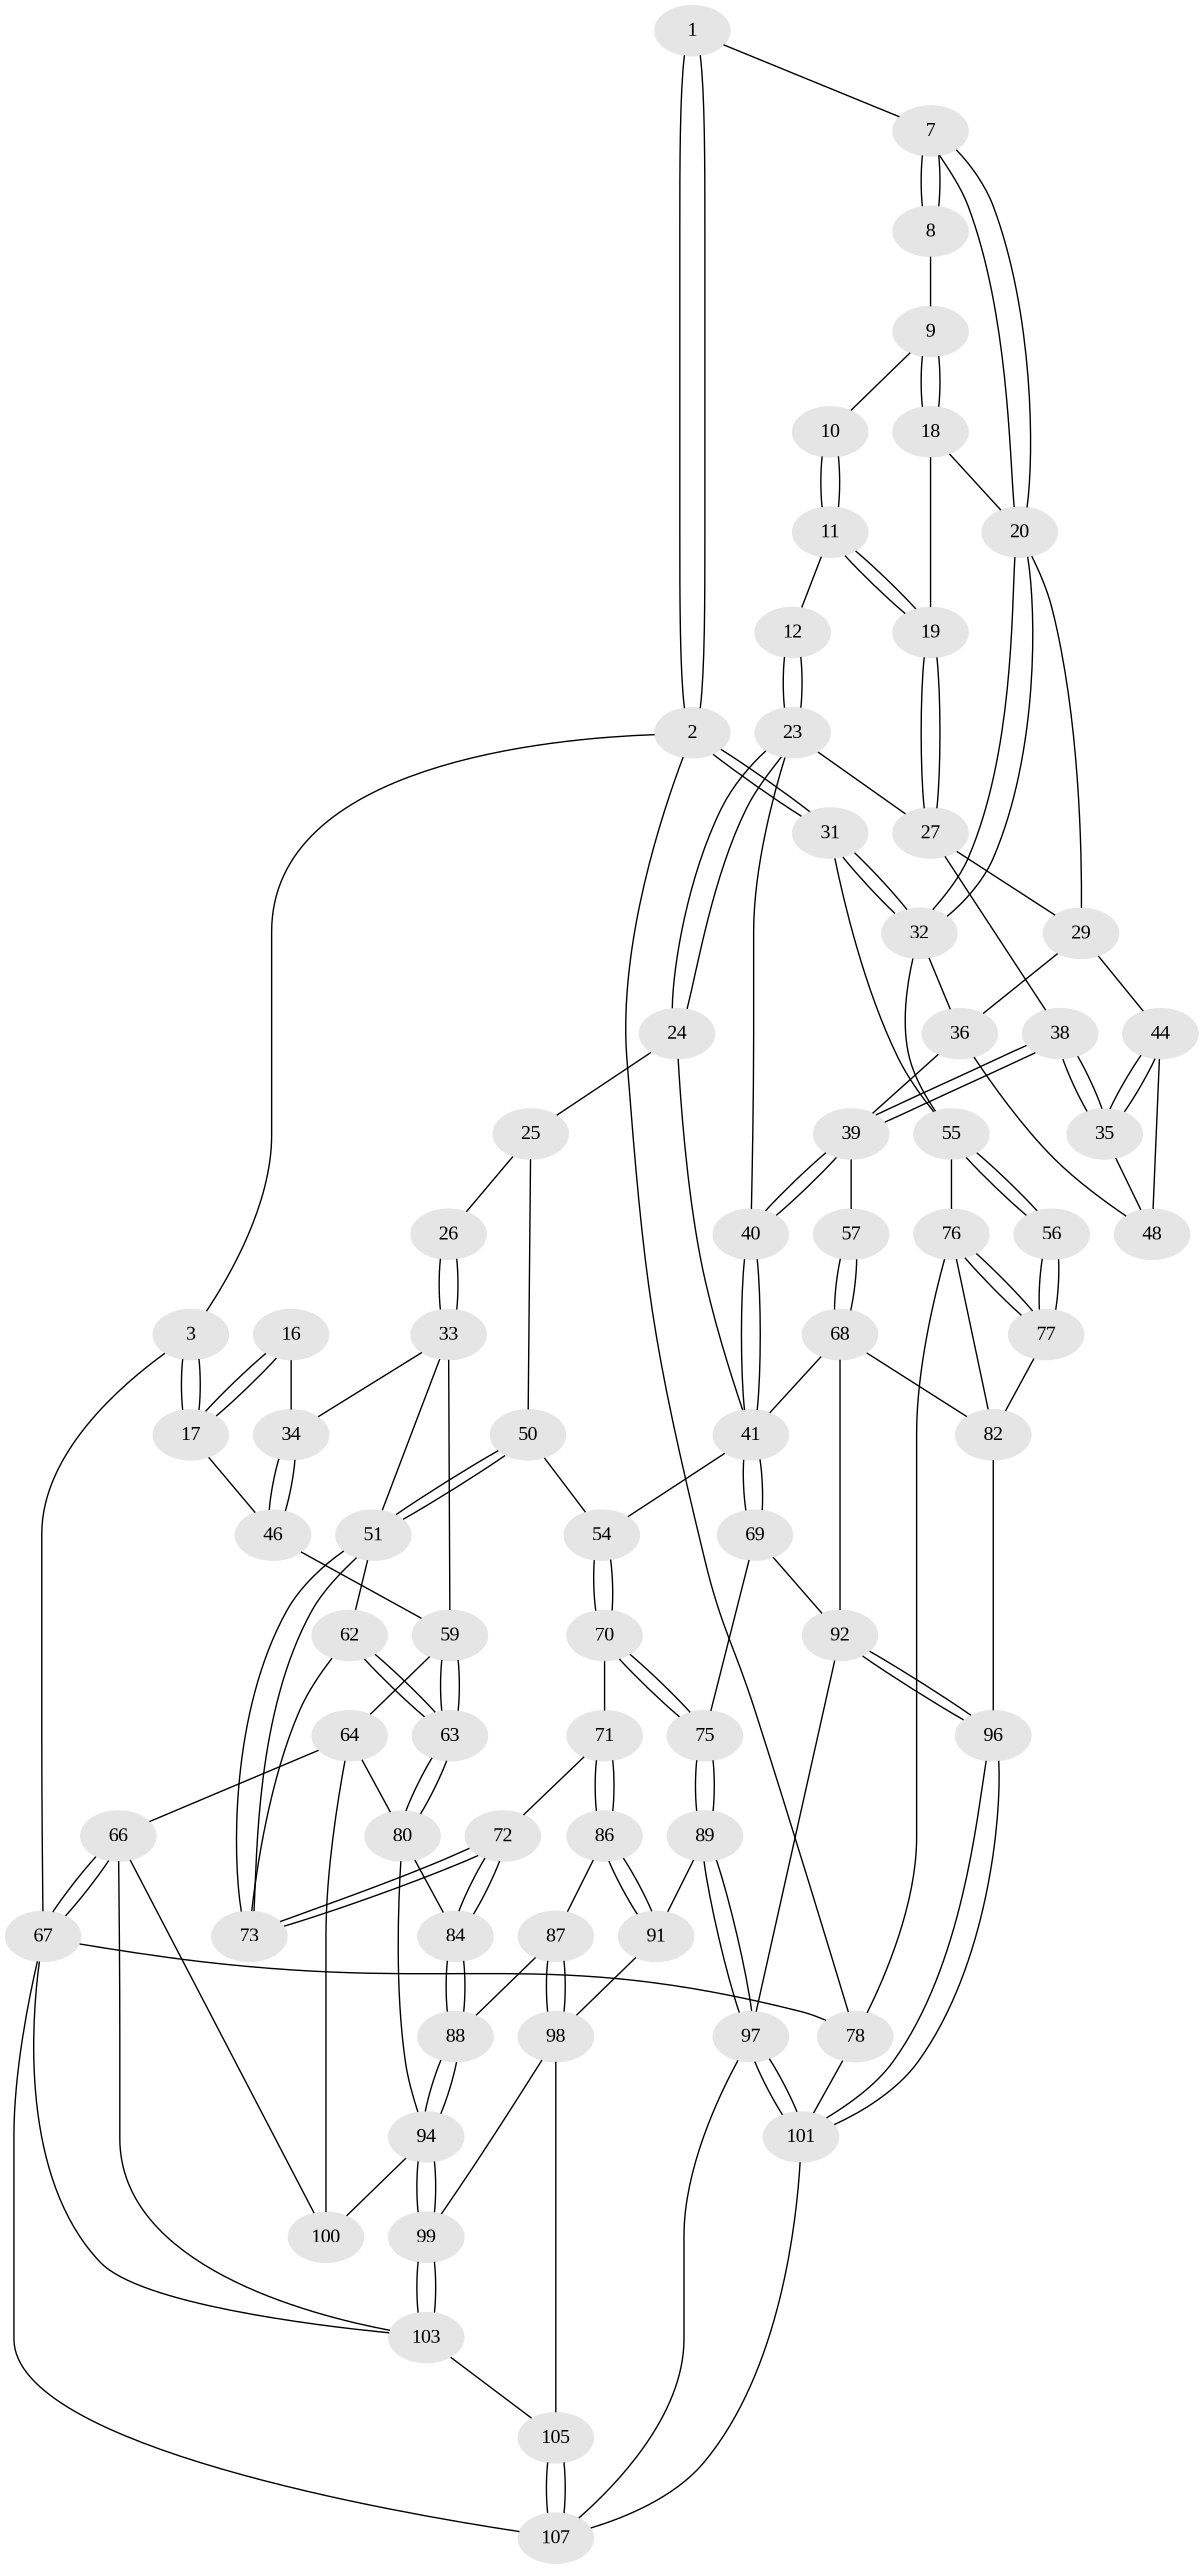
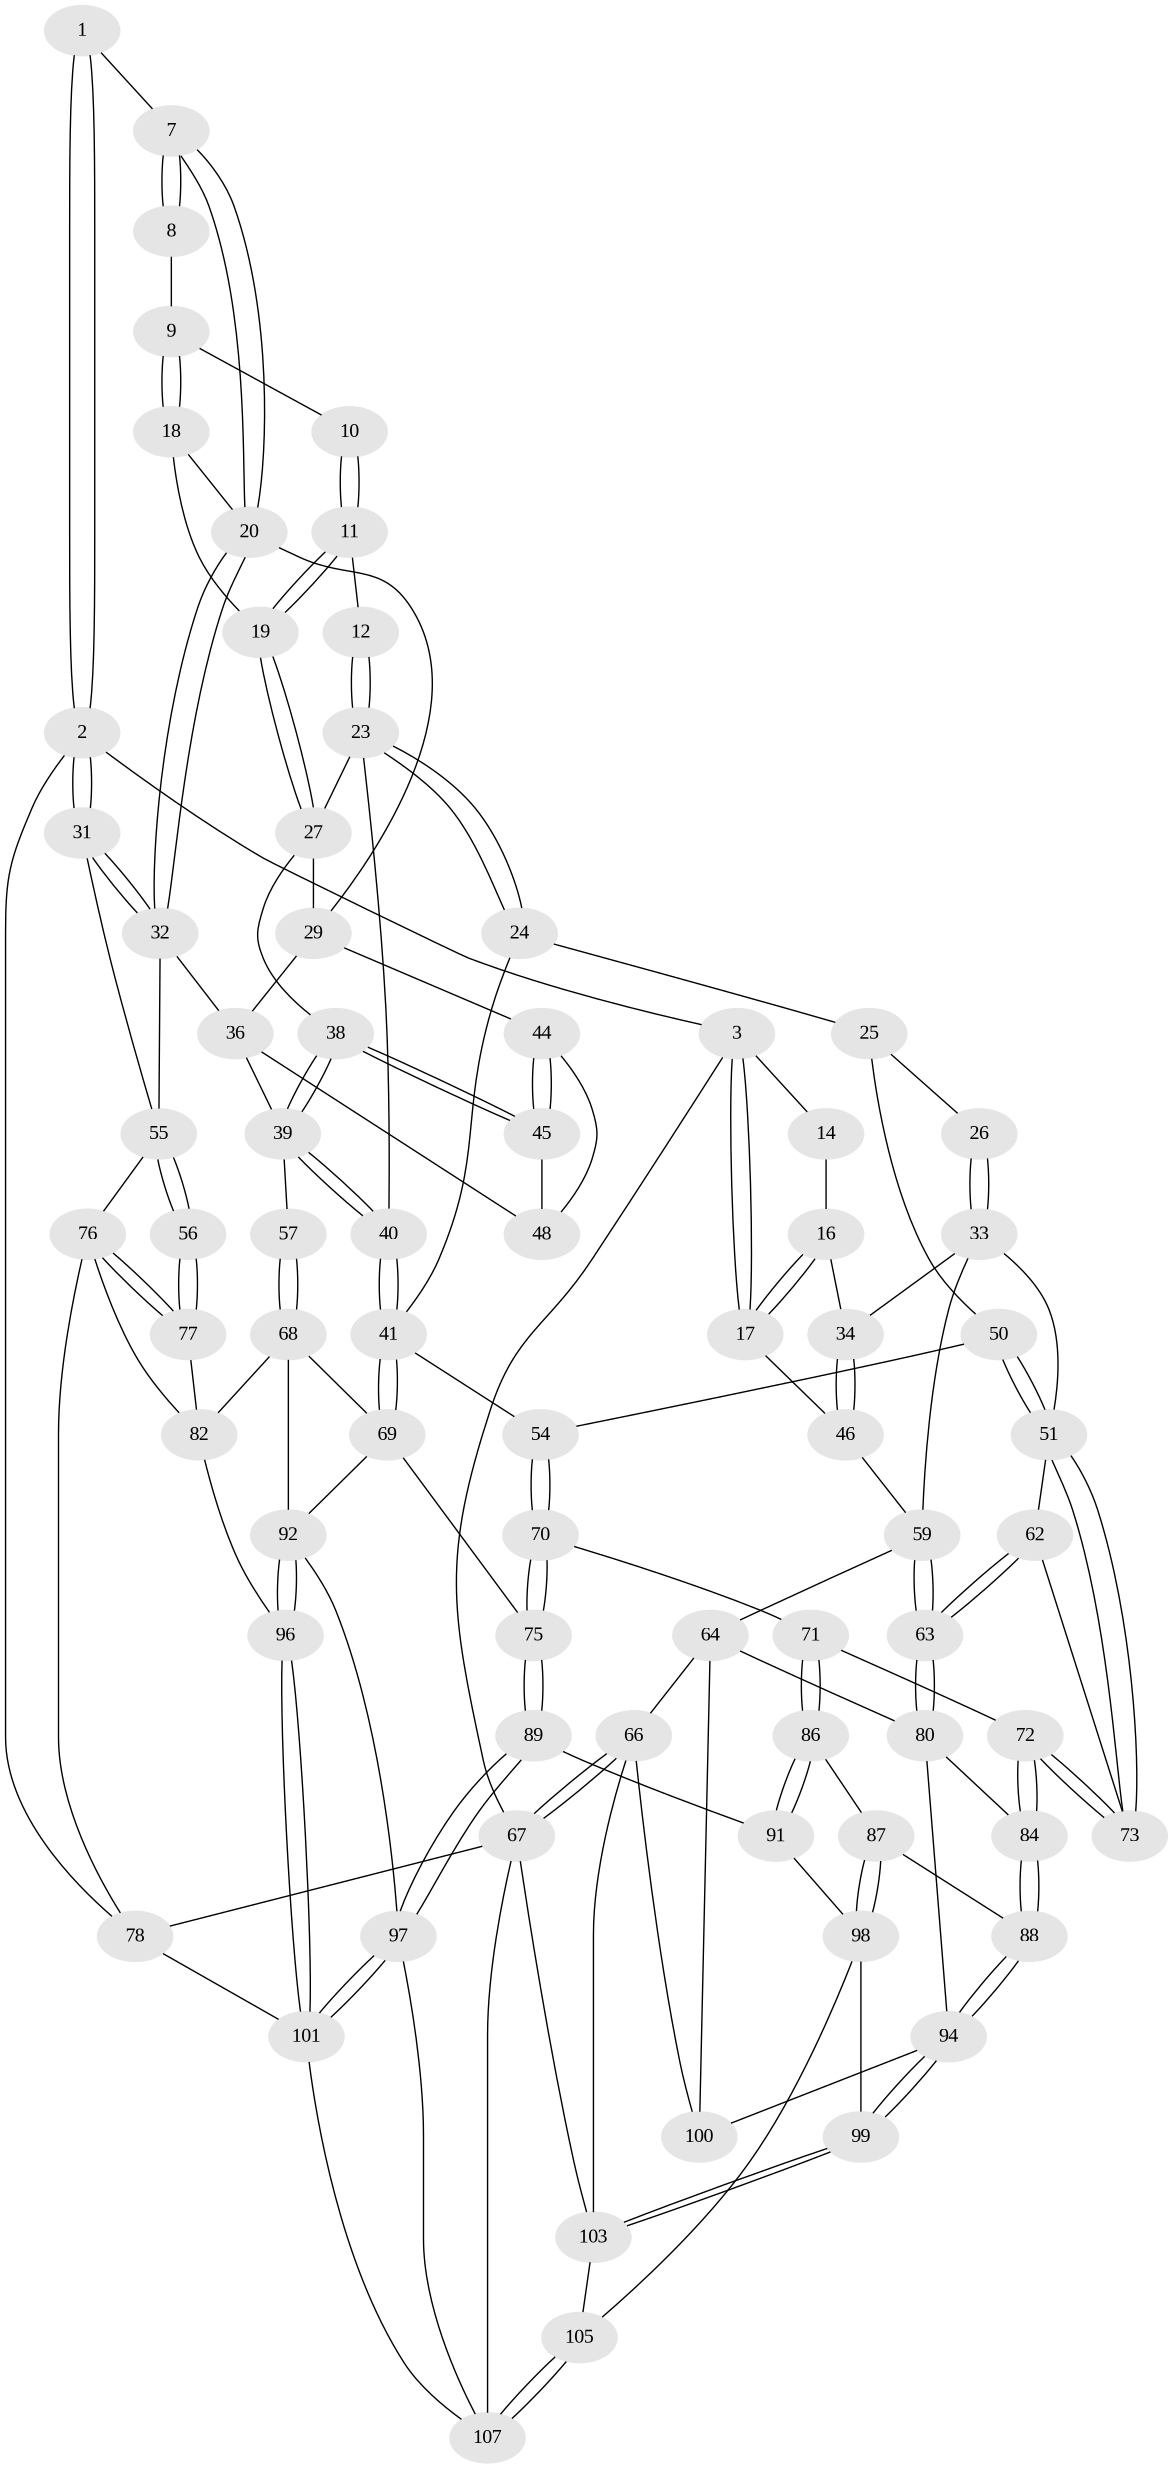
node "14": added
node "35": label "35" -> "45"
edge "68" -- "41": now "68" -- "69"
